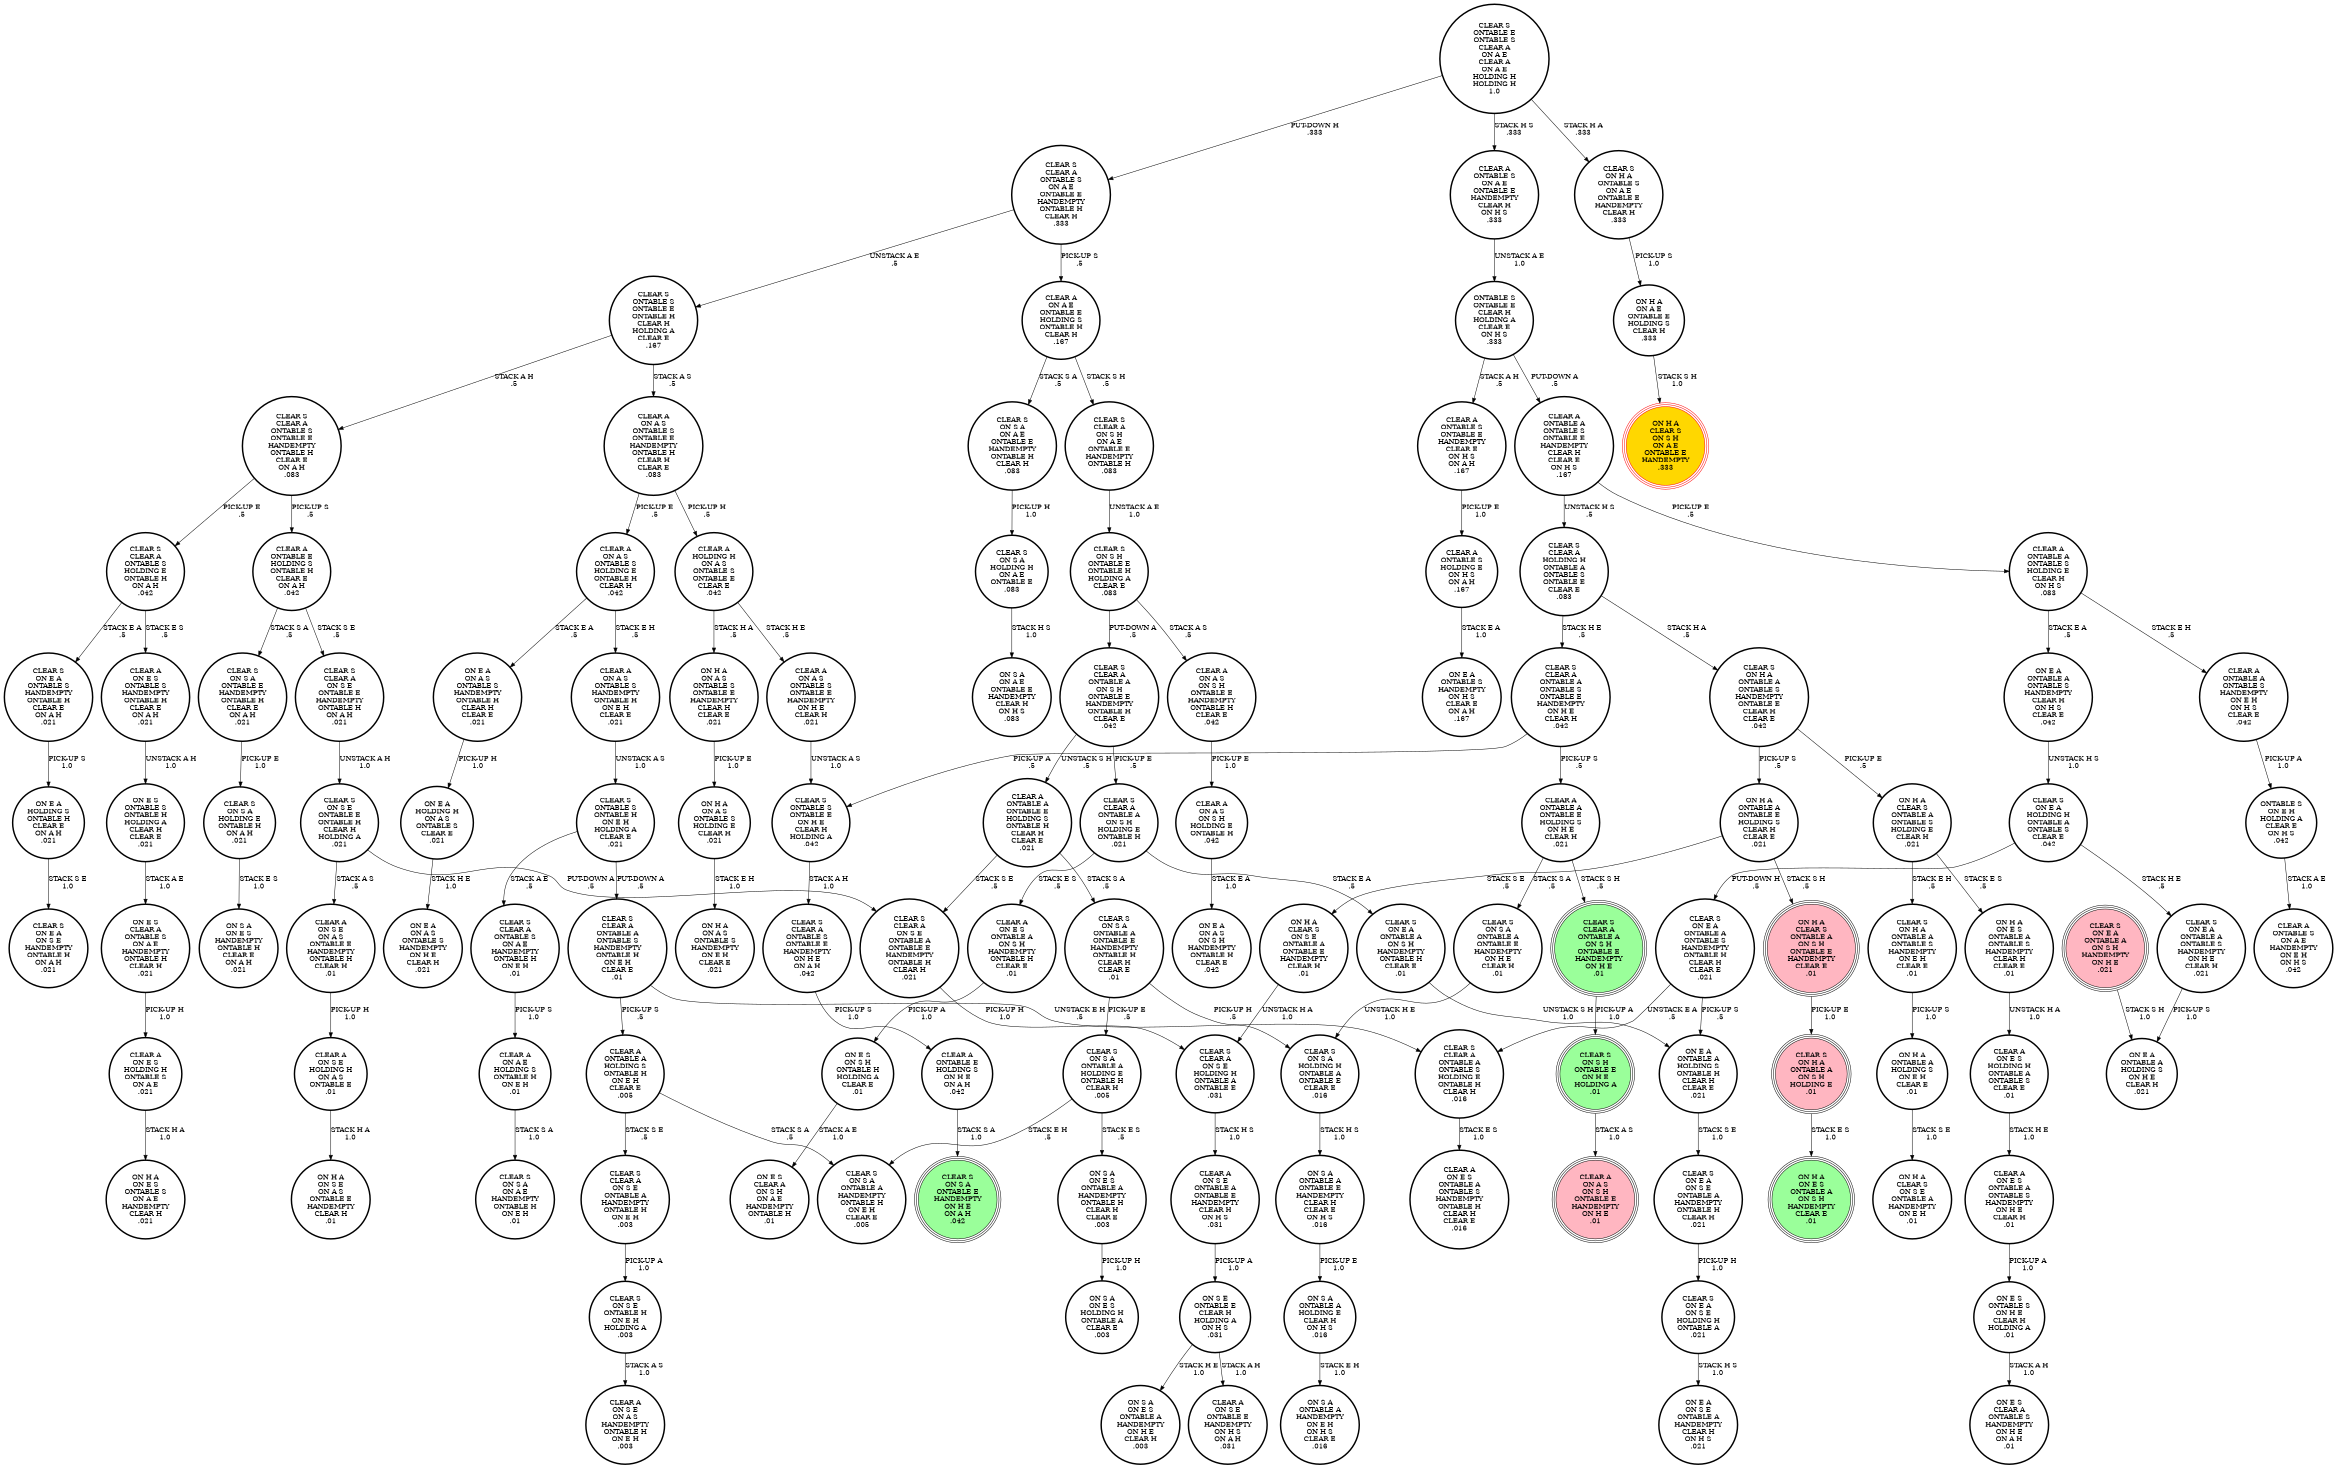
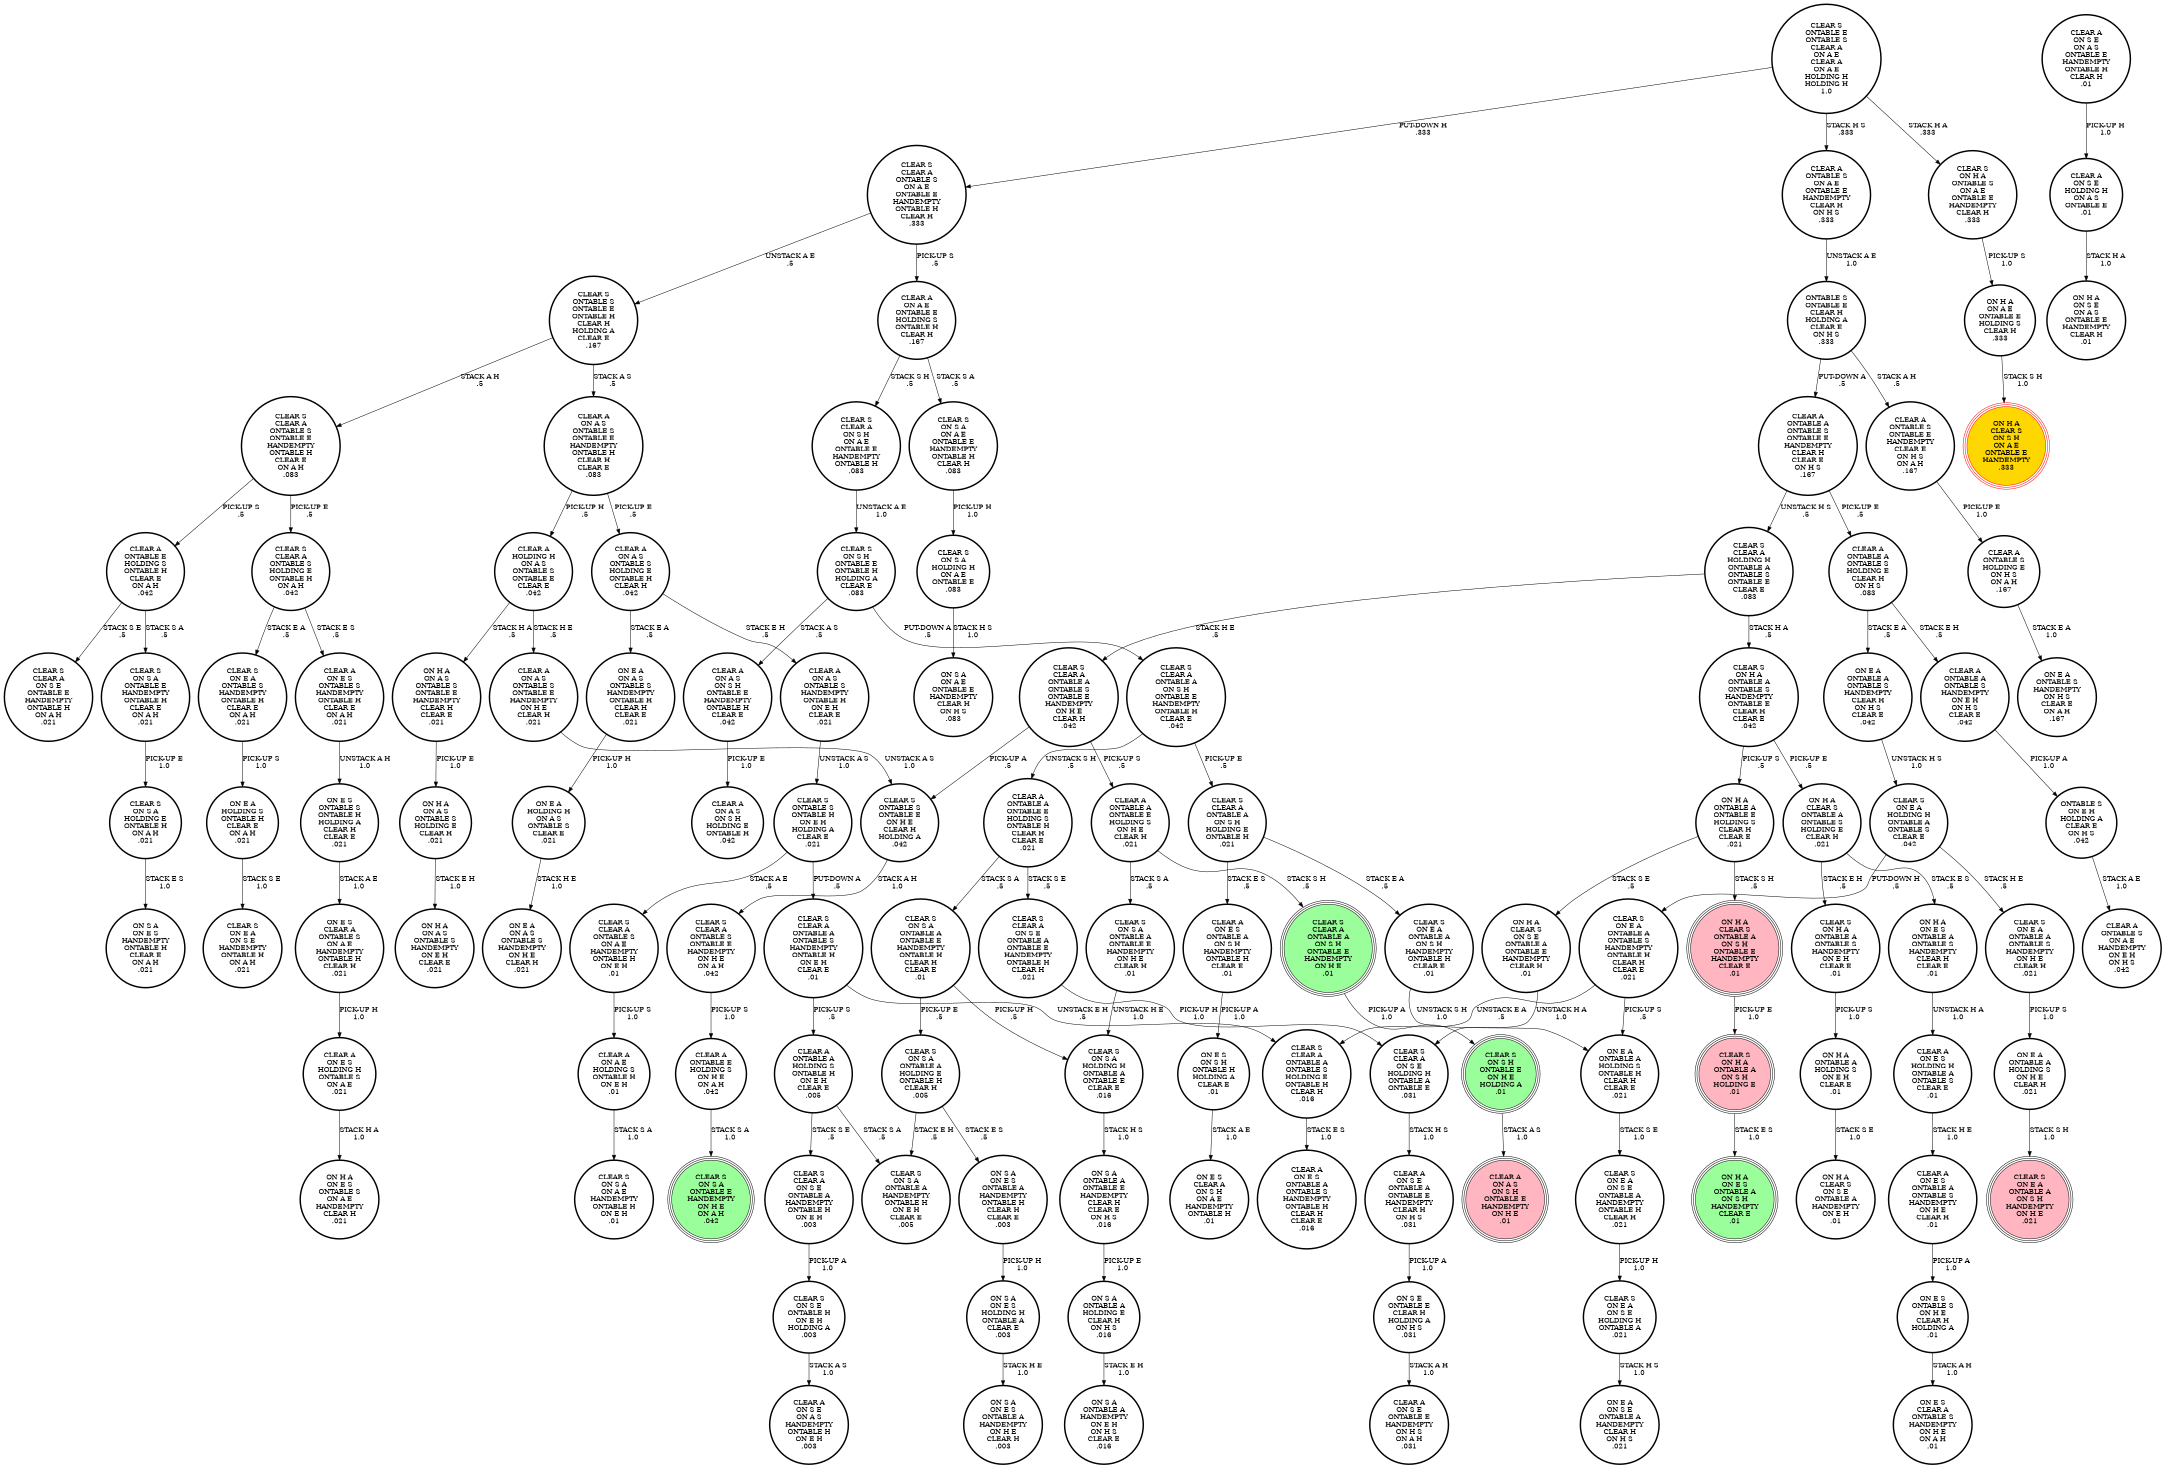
node "CLEAR S ON S E ONTABLE E ONTABLE H CLEAR H HOLDING A .021": removed
node "ON E A ON A S ON S H HANDEMPTY ONTABLE H CLEAR E .042": removed
edge "CLEAR S ON E A ONTABLE A ON S H HANDEMPTY ON H E .021" -> "ON E A ONTABLE A HOLDING S ON H E CLEAR H .021": reversed
edge "ON S E ONTABLE E CLEAR H HOLDING A ON H S .031" -> "ON S A ON E S ONTABLE A HANDEMPTY ON H E CLEAR H .003": now "ON S A ON E S HOLDING H ONTABLE A CLEAR E .003" -> "ON S A ON E S ONTABLE A HANDEMPTY ON H E CLEAR H .003"
